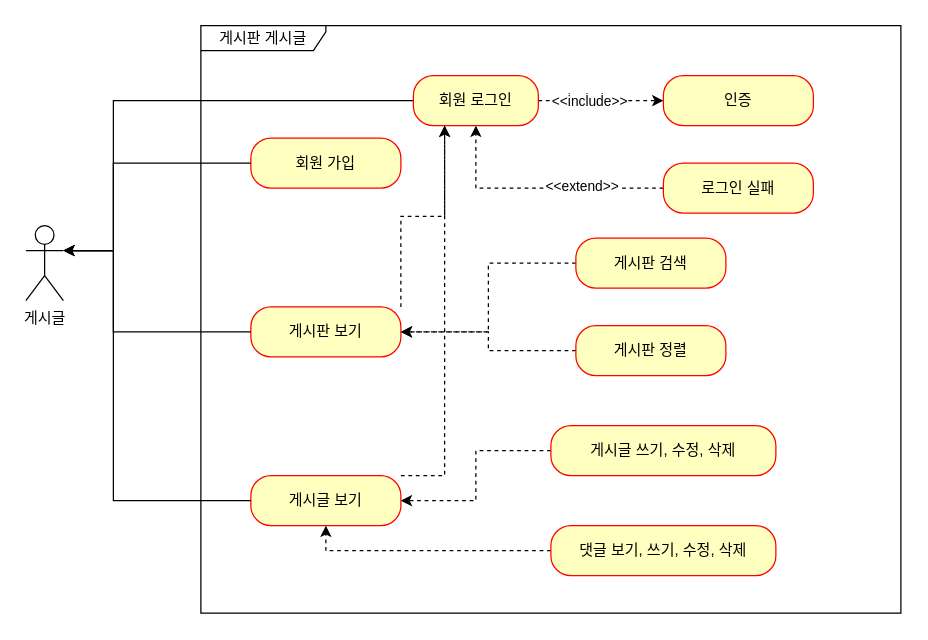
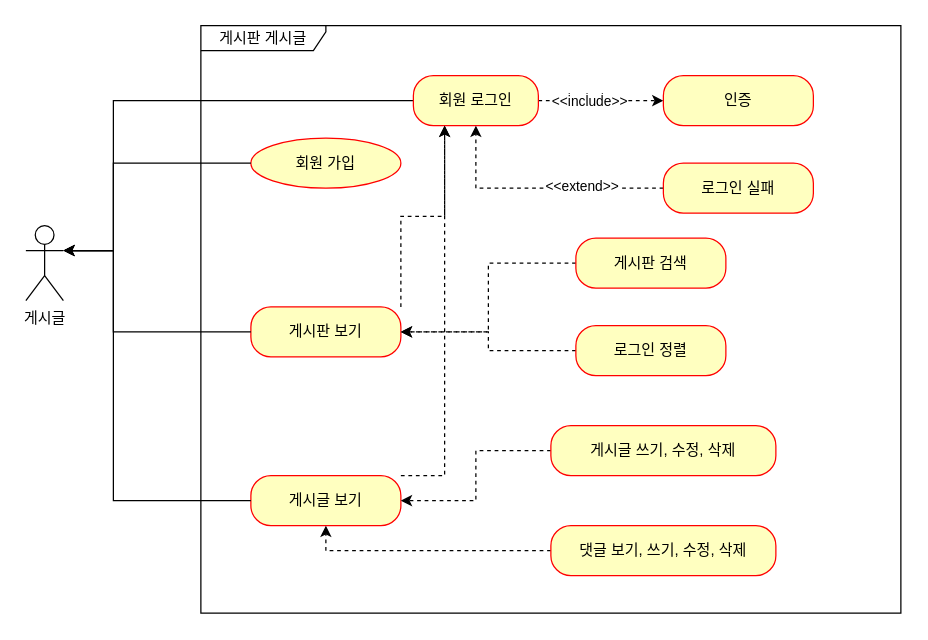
edge "회원 가입" -> "게시글": arrowhead open -> classic
node "회원 가입": shape rounded rectangle -> ellipse
node "게시판 정렬": label "게시판 정렬" -> "로그인 정렬"
